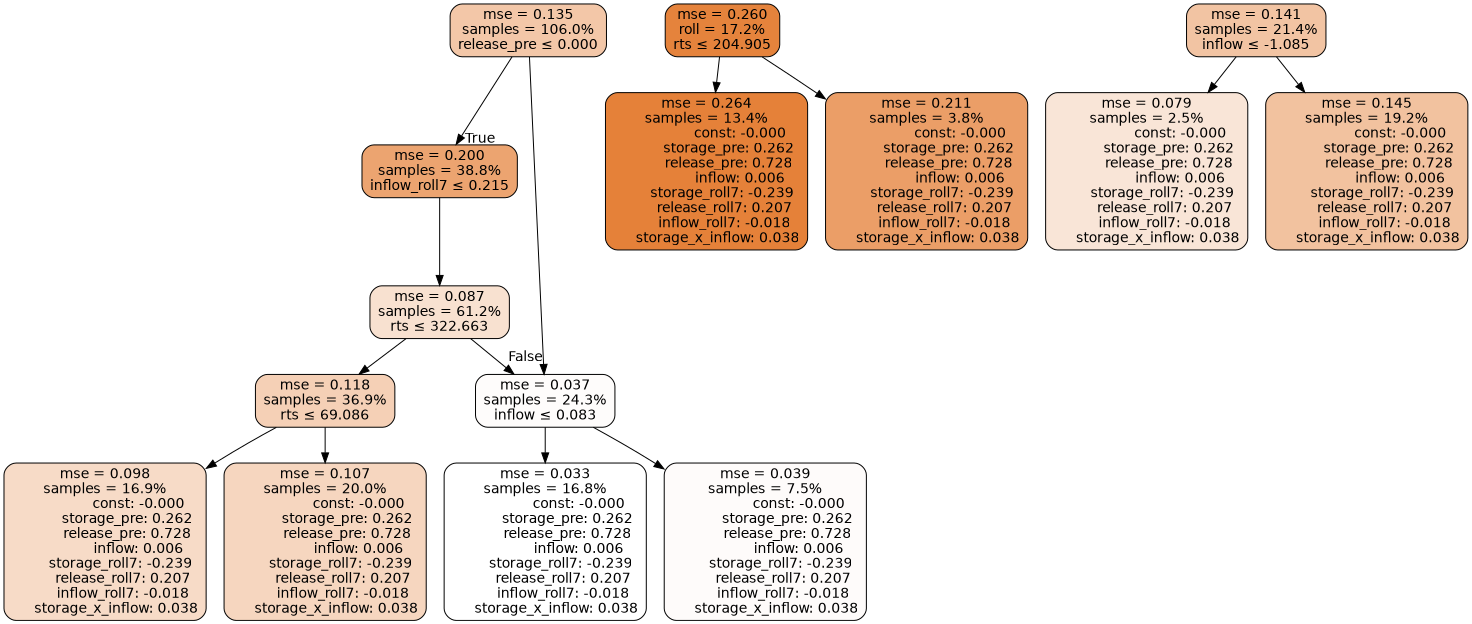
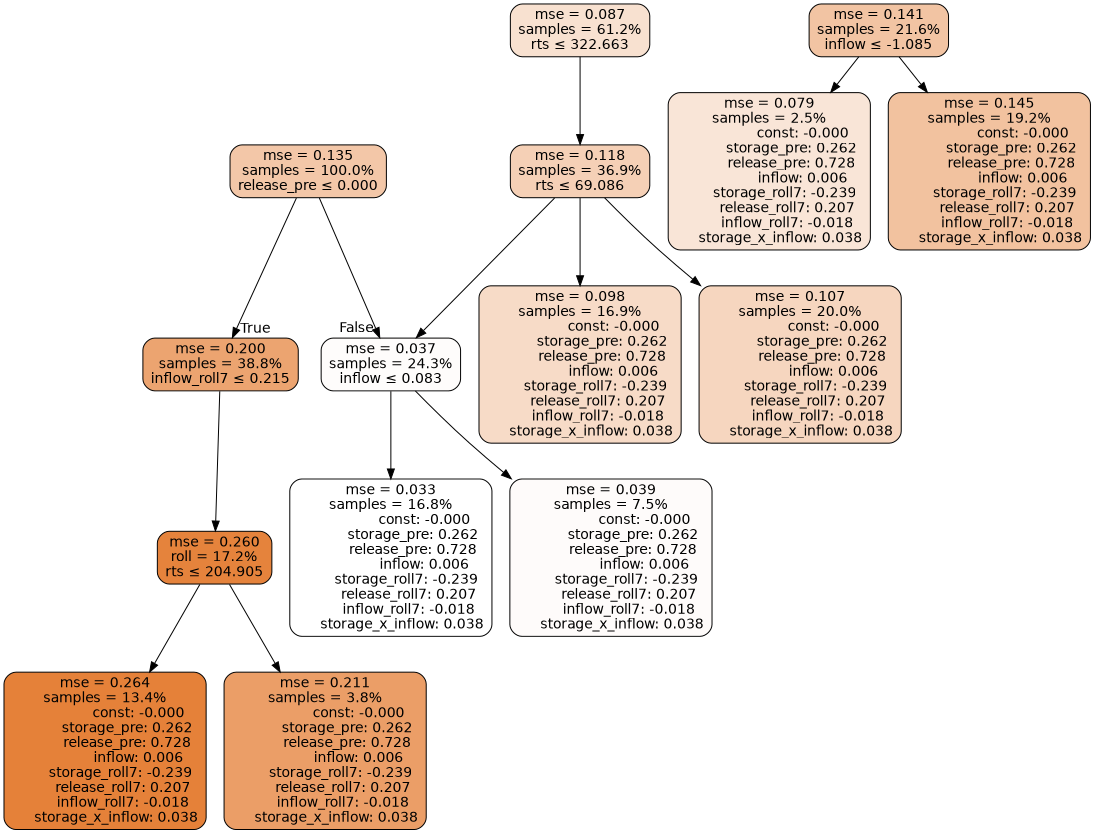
node "mse = 0.135 samples = 106.0% release_pre ≤ 0.000": label "mse = 0.135 samples = 106.0% release_pre ≤ 0.000" -> "mse = 0.135 samples = 100.0% release_pre ≤ 0.000"
node "mse = 0.141 samples = 21.4% inflow ≤ -1.085": label "mse = 0.141 samples = 21.4% inflow ≤ -1.085" -> "mse = 0.141 samples = 21.6% inflow ≤ -1.085"
edge "mse = 0.200 samples = 38.8% inflow_roll7 ≤ 0.215" -> "mse = 0.087 samples = 61.2% rts ≤ 322.663": now "mse = 0.200 samples = 38.8% inflow_roll7 ≤ 0.215" -> "mse = 0.260 roll = 17.2% rts ≤ 204.905"
edge "mse = 0.087 samples = 61.2% rts ≤ 322.663" -> "mse = 0.037 samples = 24.3% inflow ≤ 0.083": now "mse = 0.118 samples = 36.9% rts ≤ 69.086" -> "mse = 0.037 samples = 24.3% inflow ≤ 0.083"
